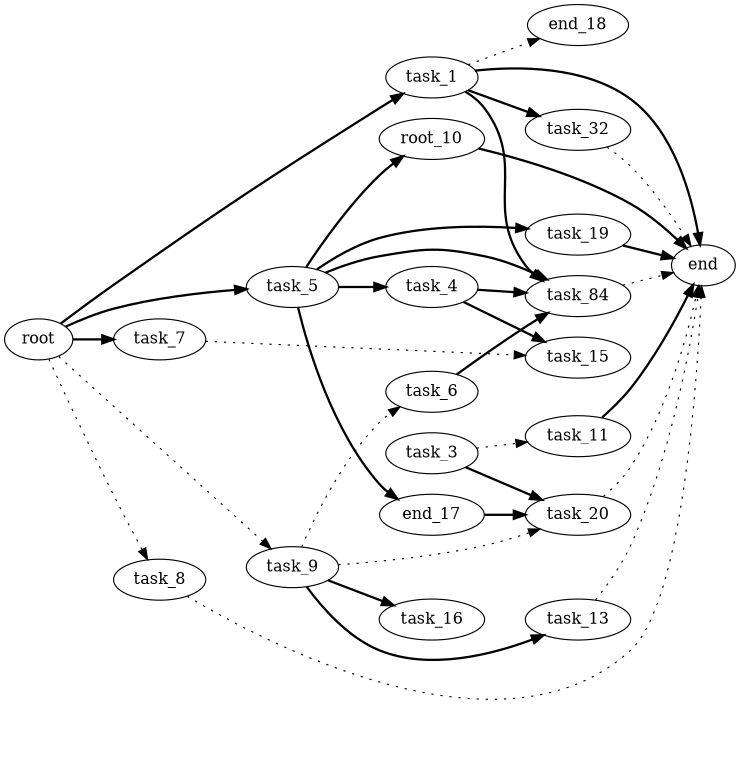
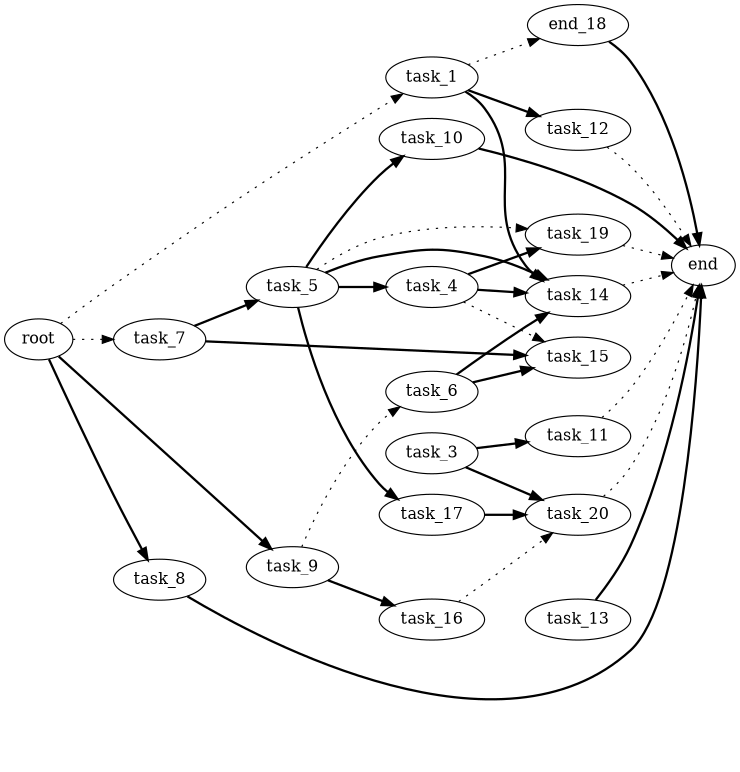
edge "task_1" -> "end": now "end_18" -> "end"
node "task_32": label "task_32" -> "task_12"
node "root_10": label "root_10" -> "task_10"
edge "root" -> "task_1": style bold -> dotted
edge "task_5" -> "task_19": style bold -> dotted
edge "task_19" -> "end": style bold -> dotted
edge "task_4" -> "task_19": added
node "task_84": label "task_84" -> "task_14"
edge "root" -> "task_5": now "task_7" -> "task_5"
edge "task_4" -> "task_15": style bold -> dotted
edge "root" -> "task_7": style bold -> dotted
edge "task_7" -> "task_15": style dotted -> bold
edge "task_11" -> "end": style bold -> dotted
edge "task_6" -> "task_15": added
edge "task_3" -> "task_11": style dotted -> bold
edge "root" -> "task_9": style dotted -> bold
edge "root" -> "task_8": style dotted -> bold
edge "task_13" -> "end": style dotted -> bold
node "end_17": label "end_17" -> "task_17"
edge "task_9" -> "task_20": now "task_16" -> "task_20"
edge "task_9" -> "task_13": removed
edge "task_8" -> "end": style dotted -> bold
